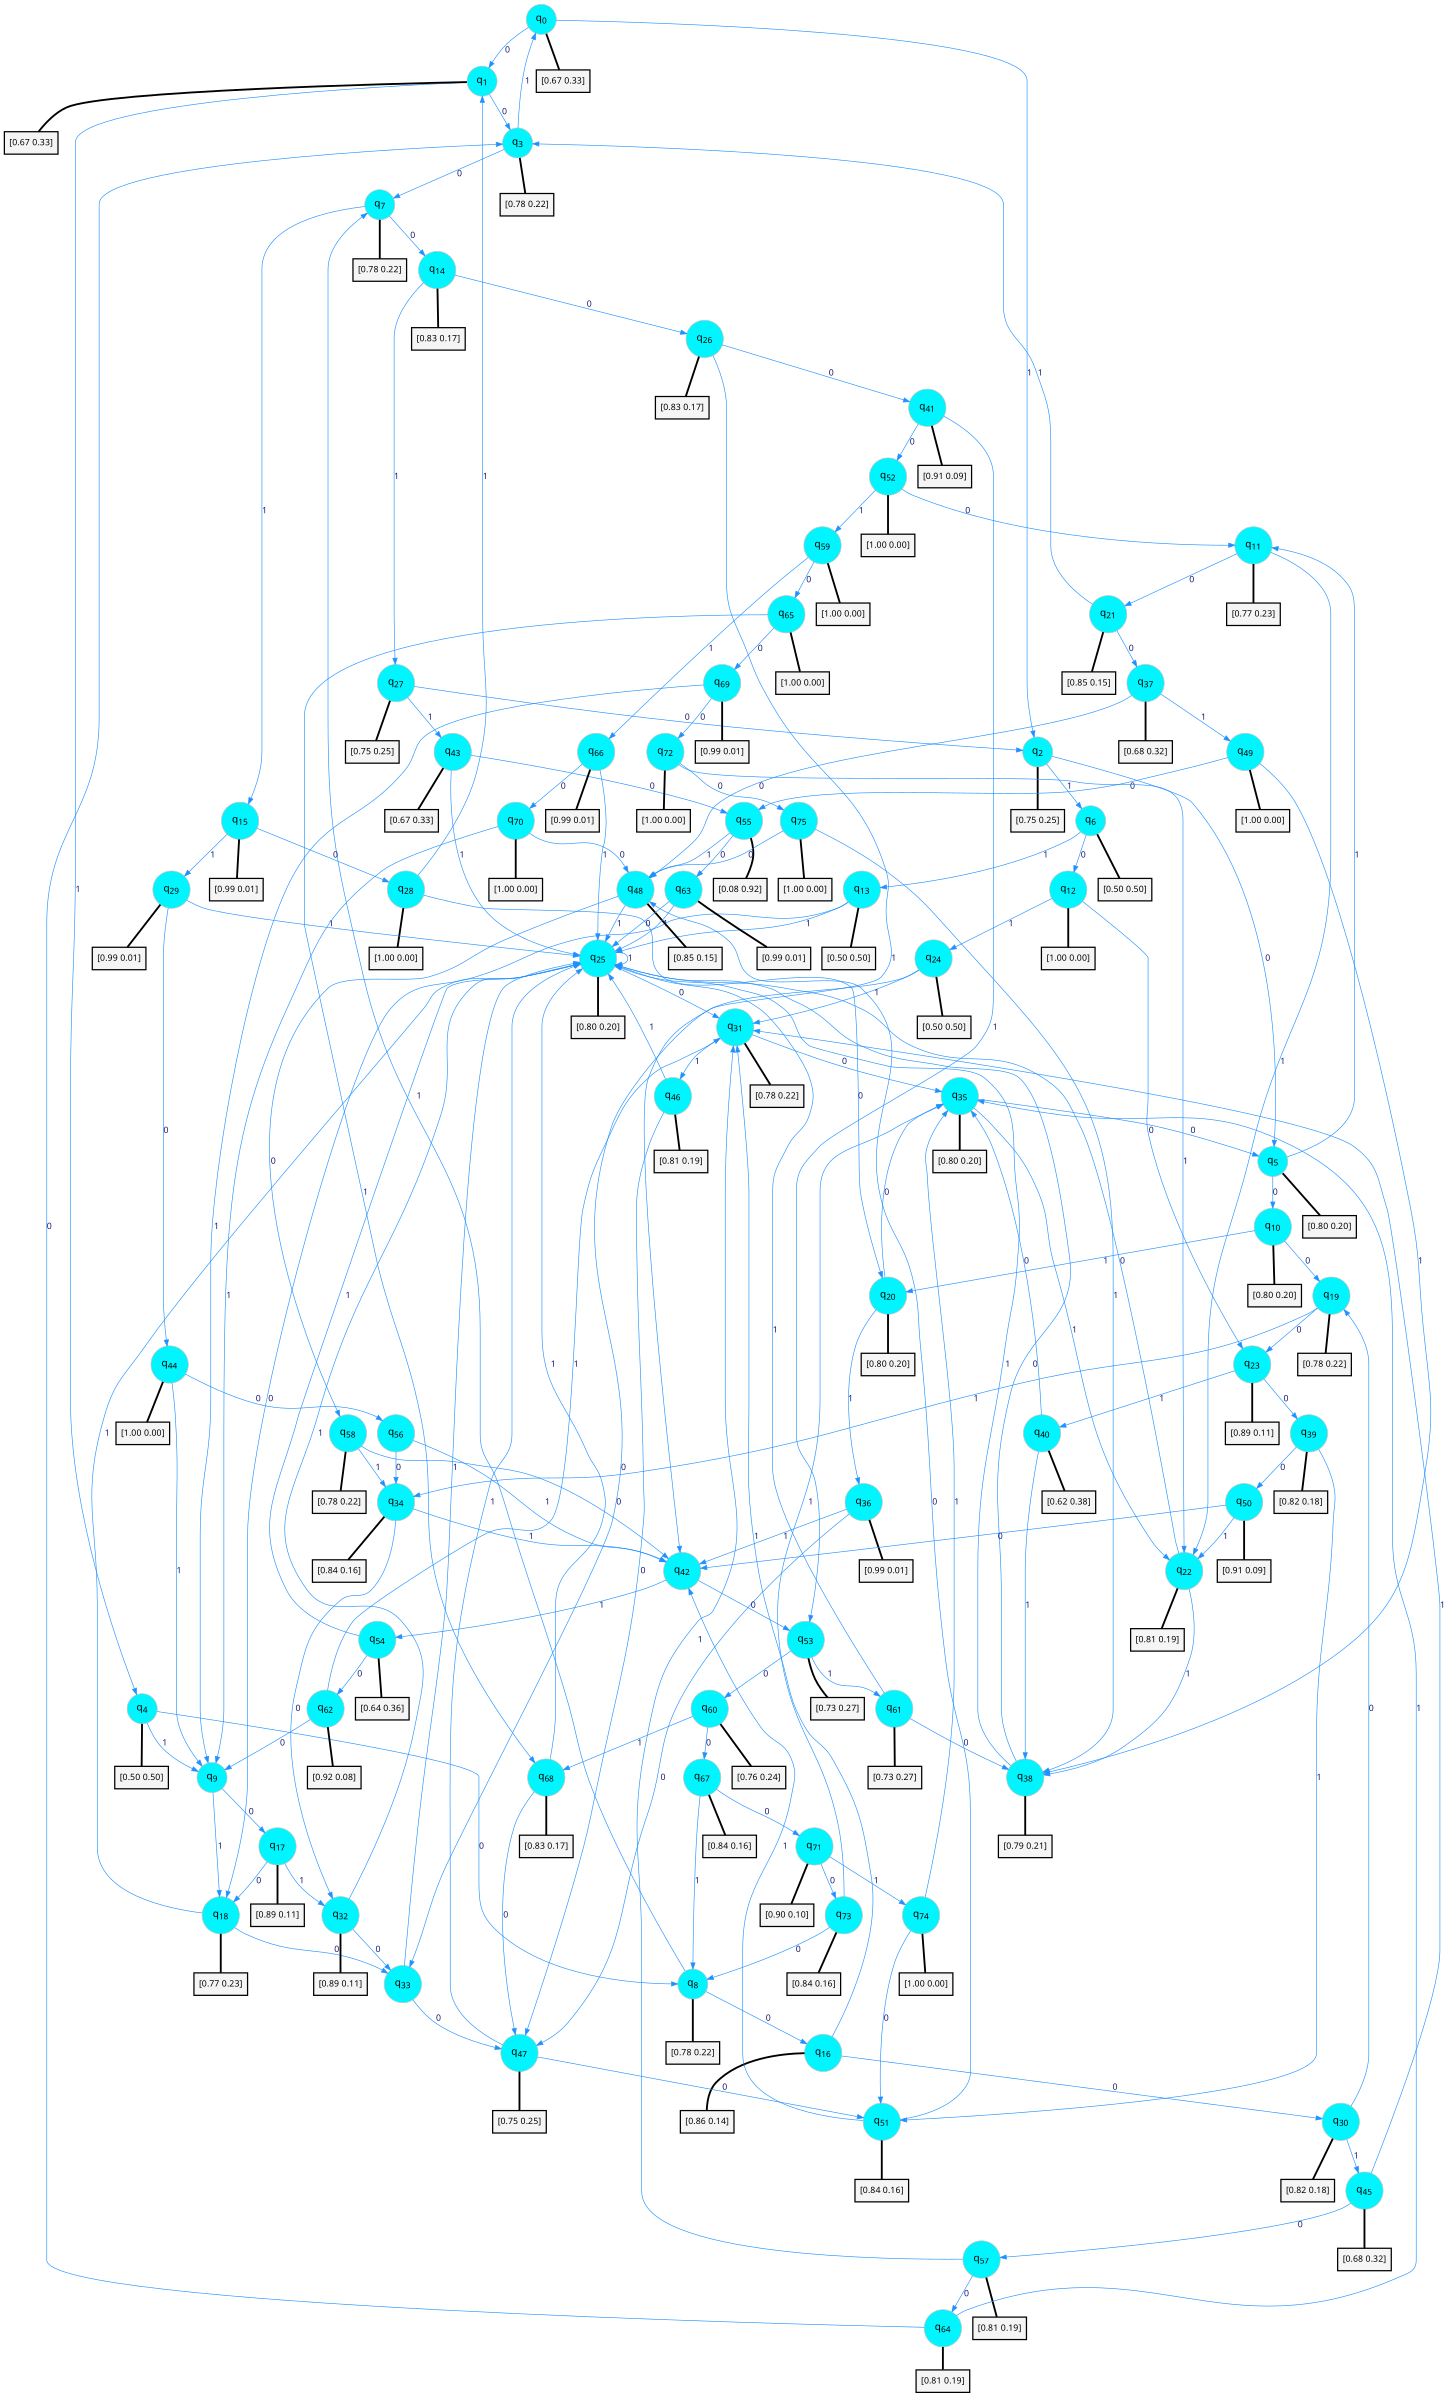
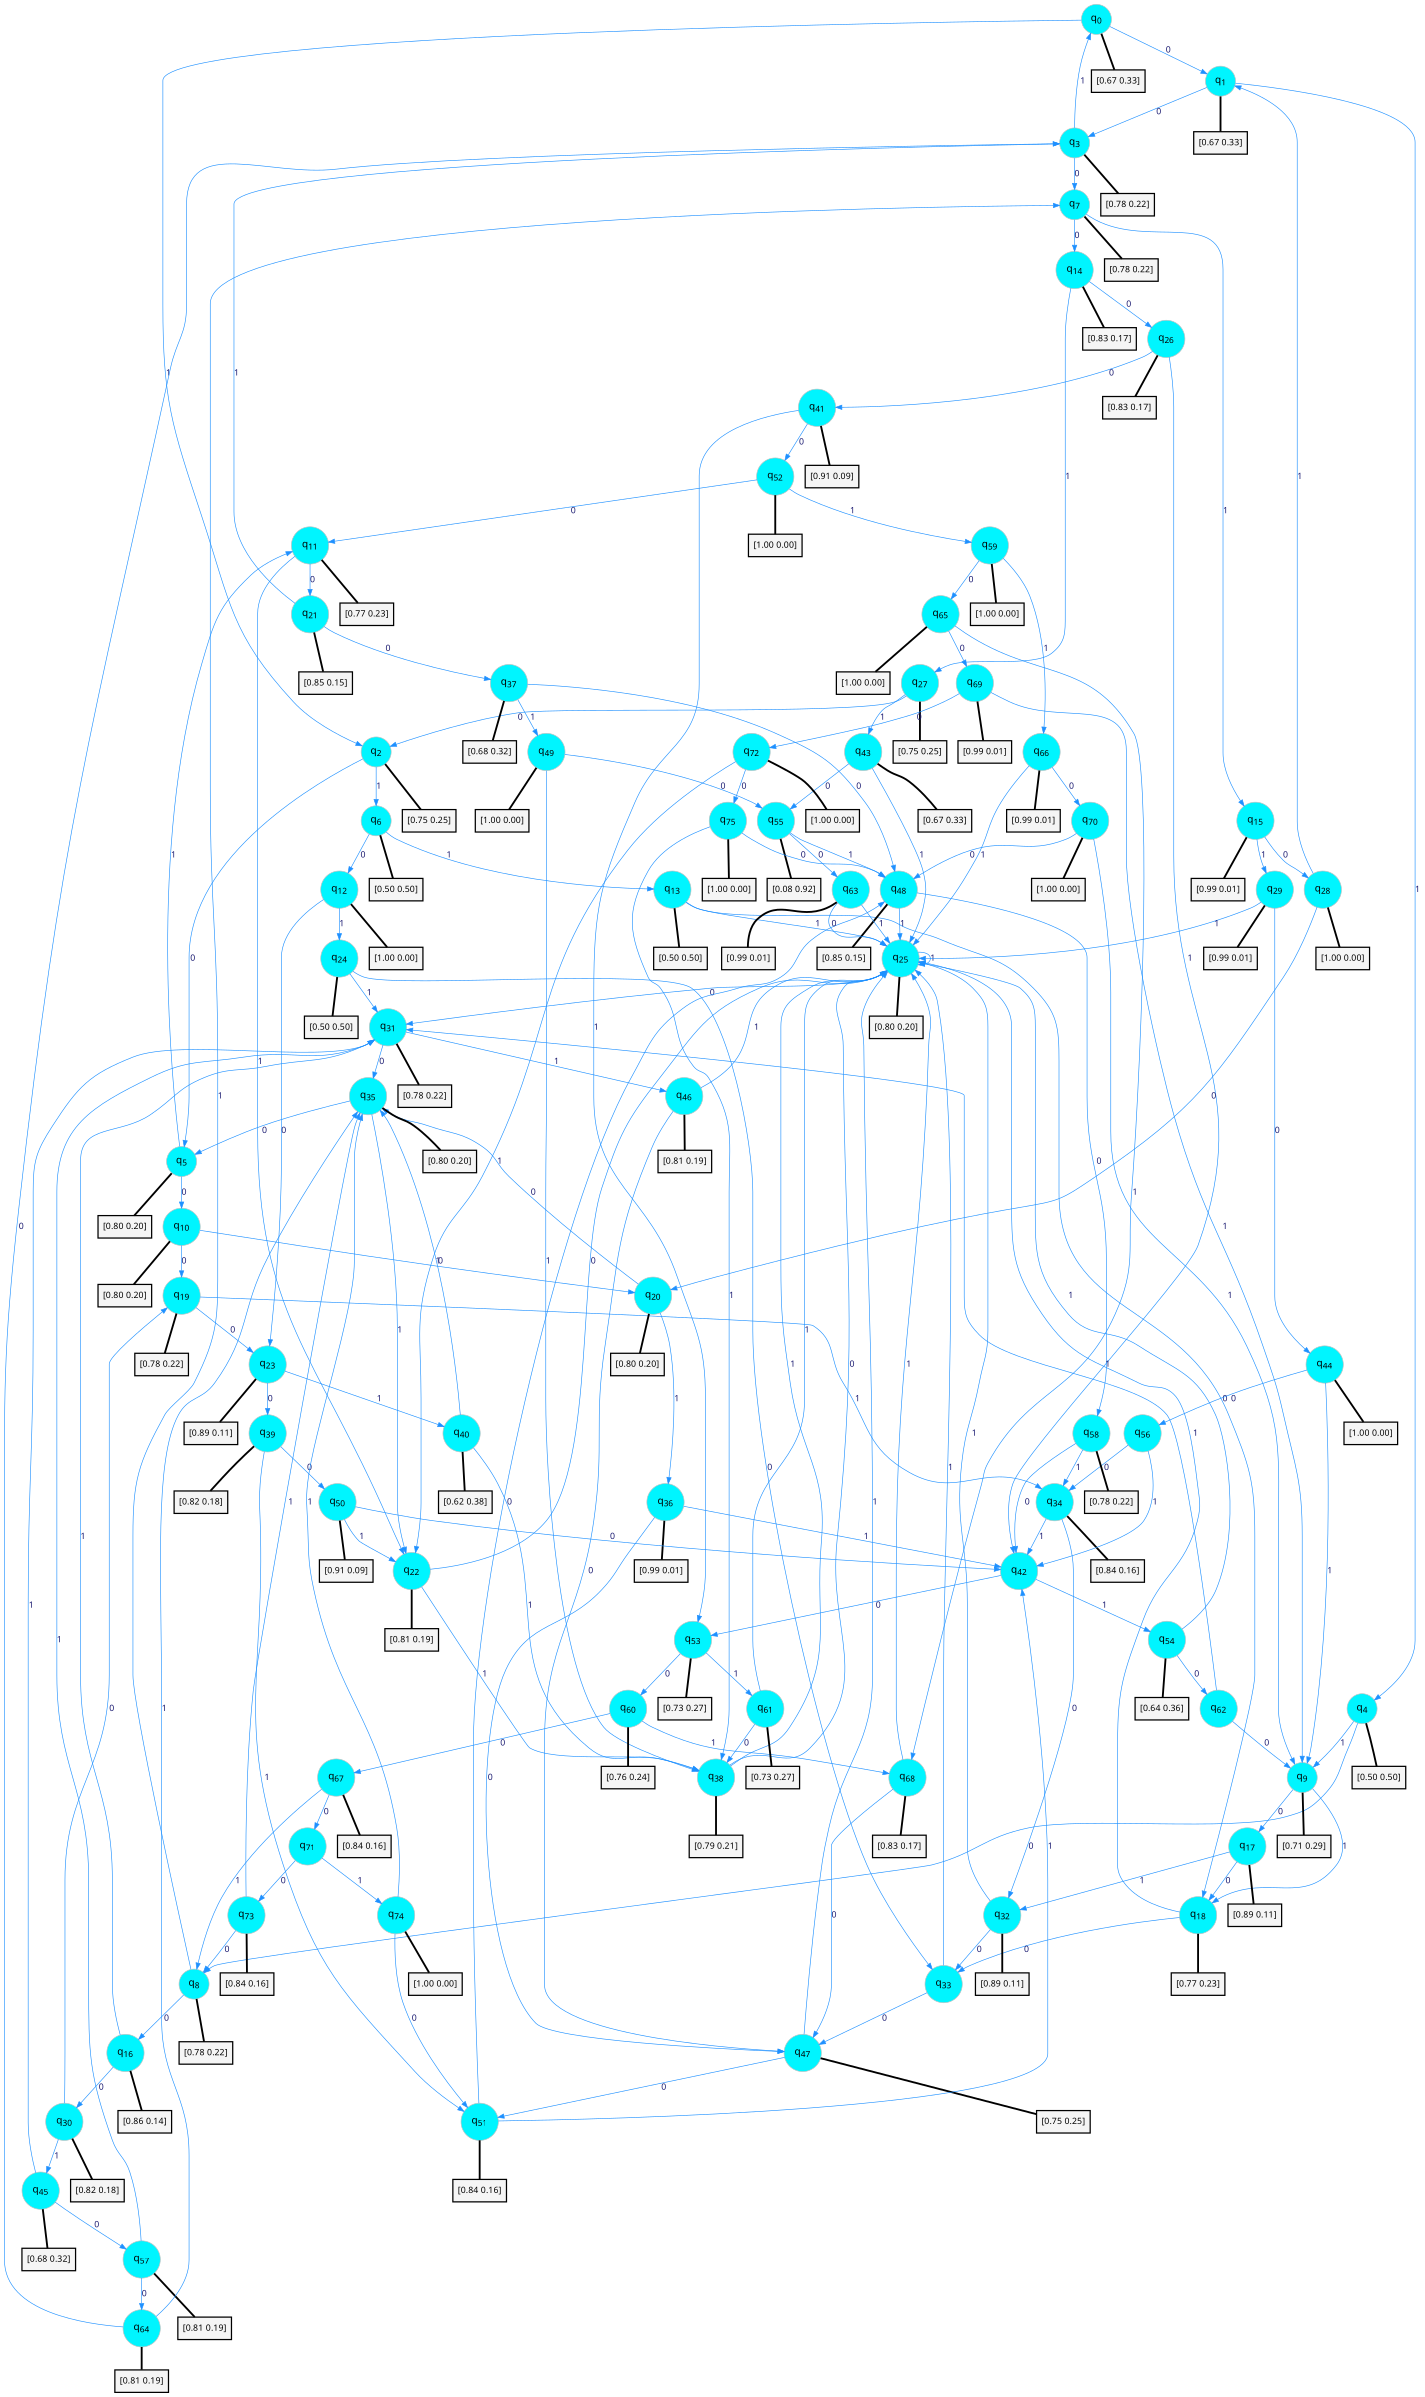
node "[0.92 0.08]": removed
node "[0.71 0.29]": added
node "[0.90 0.10]": removed
